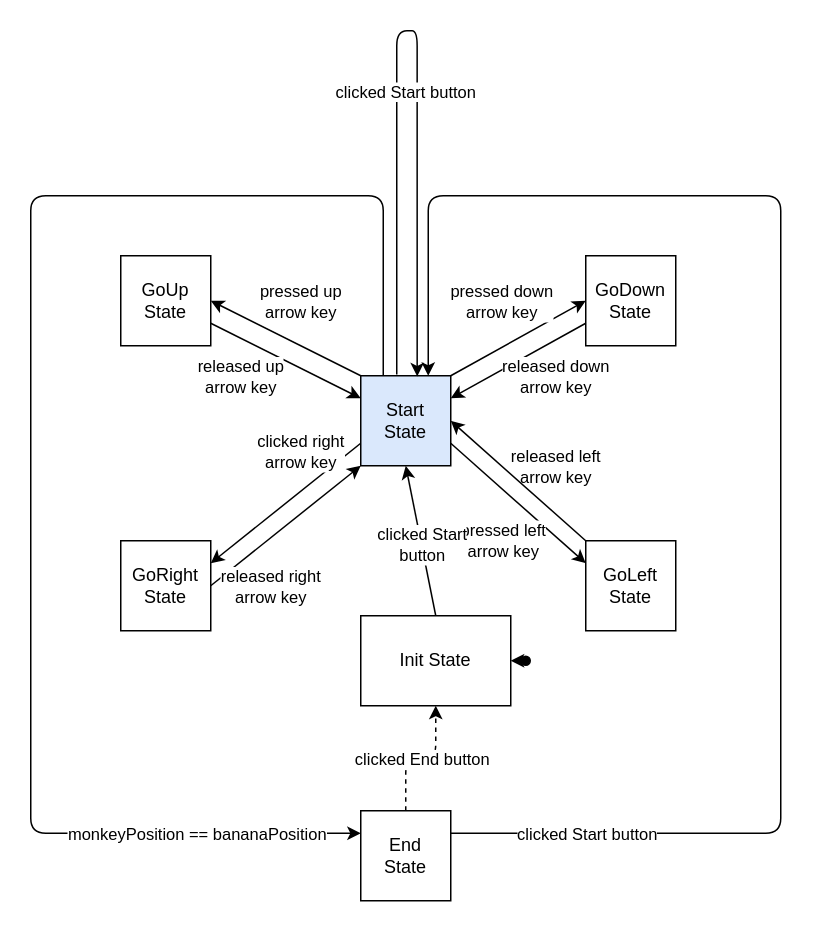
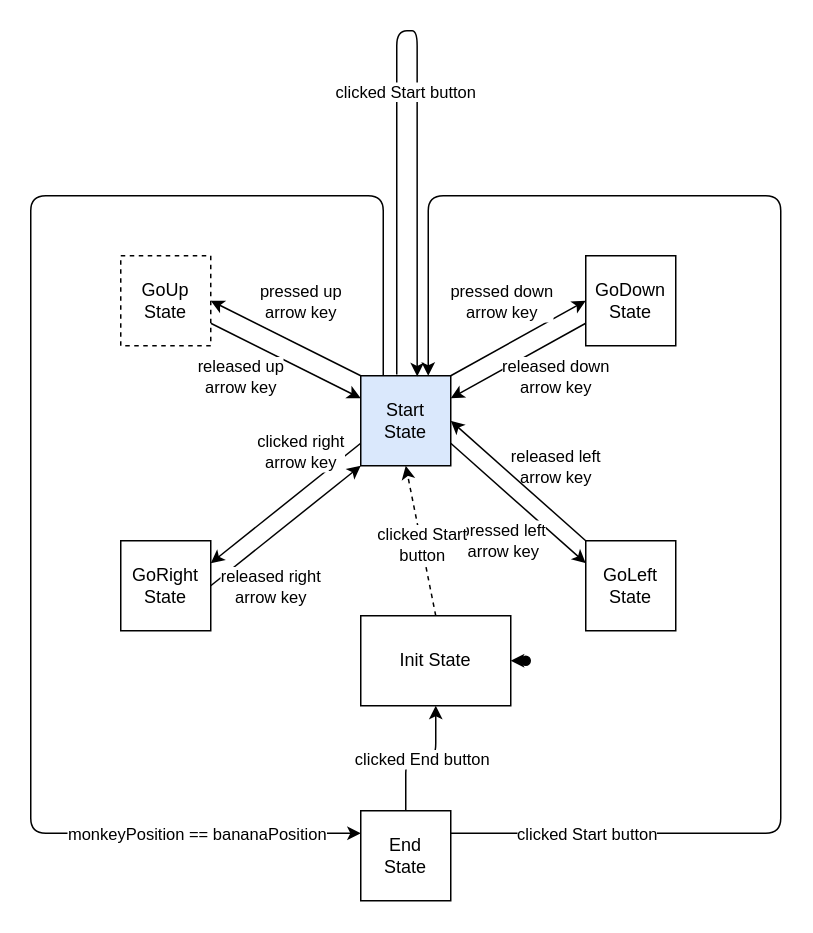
node "GoUp State": style solid -> dashed
edge "Init State" -> "Start State": style solid -> dashed
edge "End State" -> "Init State": style dashed -> solid
